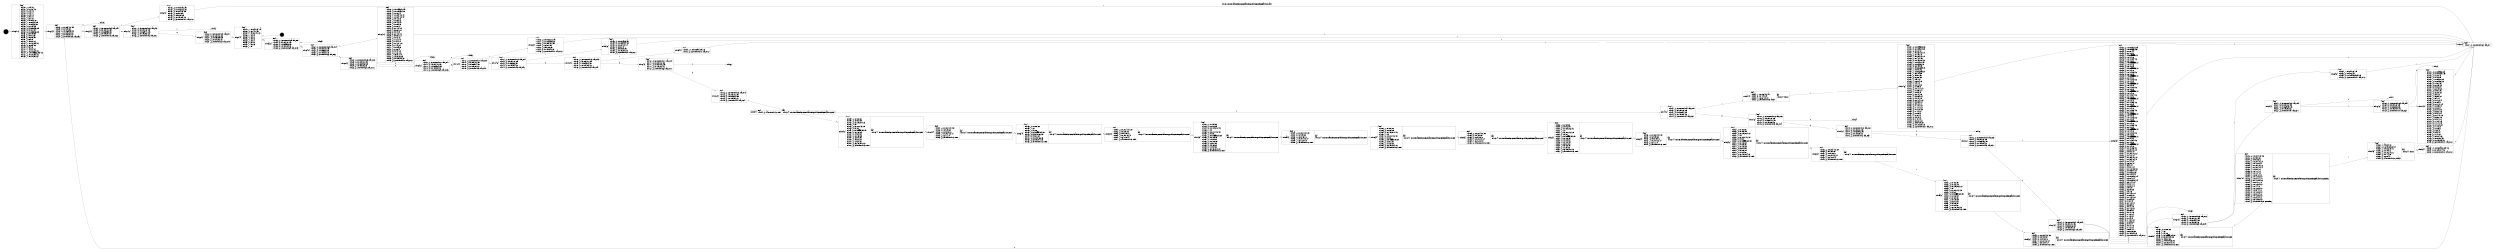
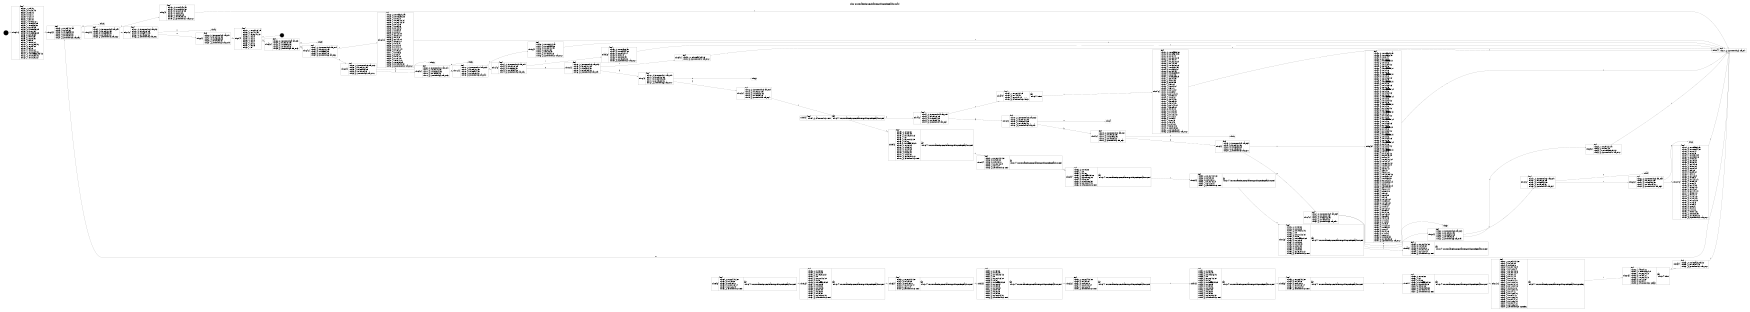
node "0x401ec3 [44]": removed
